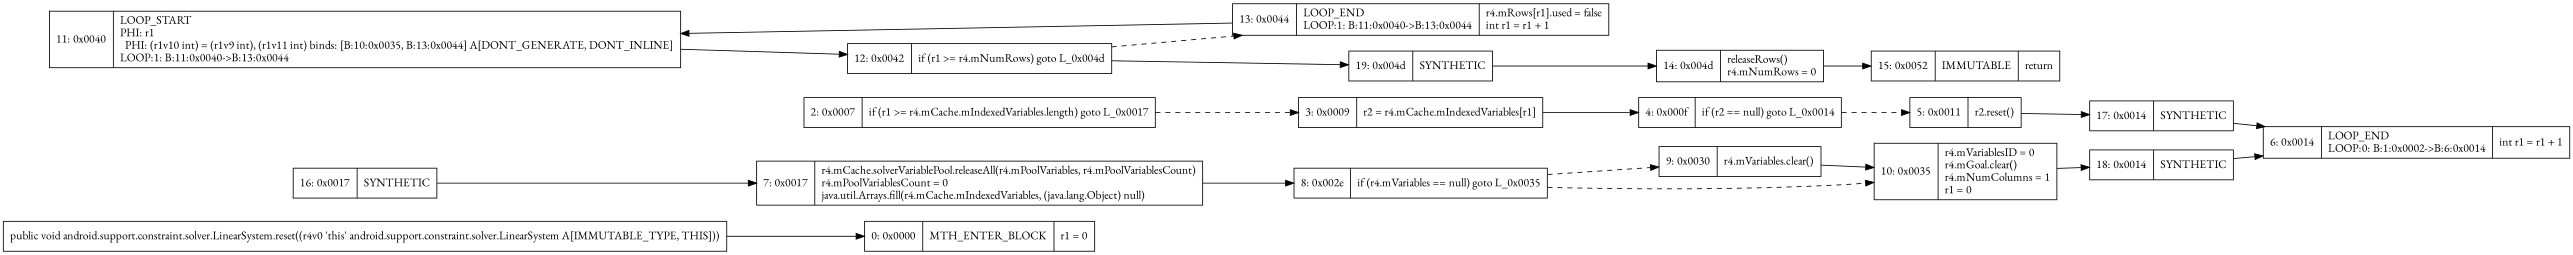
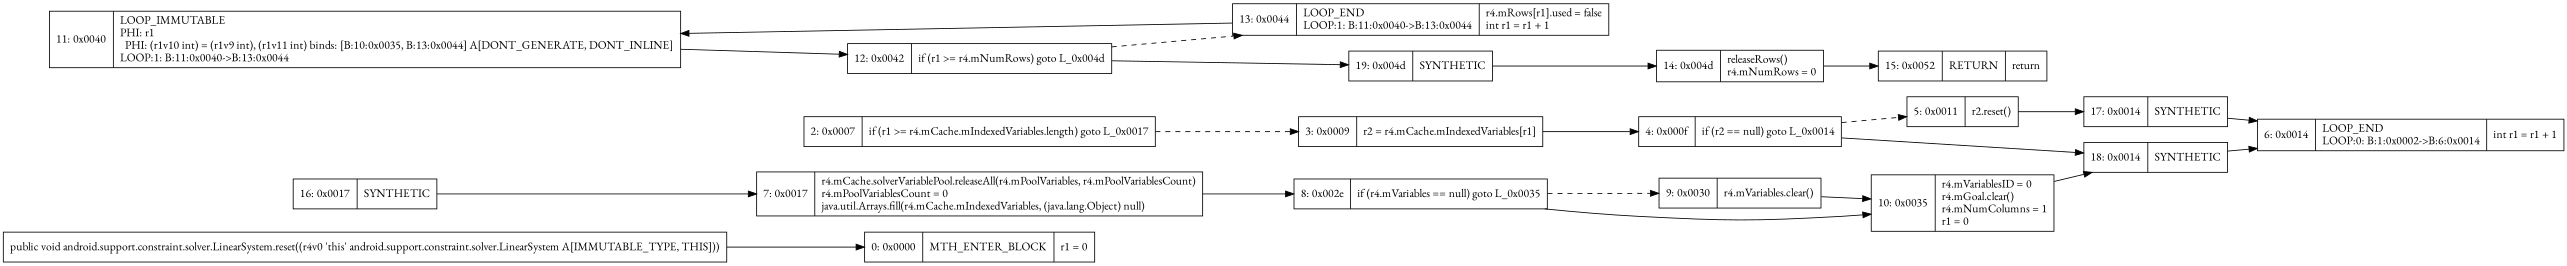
node "11: 0x0040": text "LOOP_START" -> "LOOP_IMMUTABLE"
node "15: 0x0052": text "IMMUTABLE" -> "RETURN"
edge "4: 0x000f" -> "18: 0x0014": added
edge "8: 0x002e" -> "10: 0x0035": style dashed -> solid
